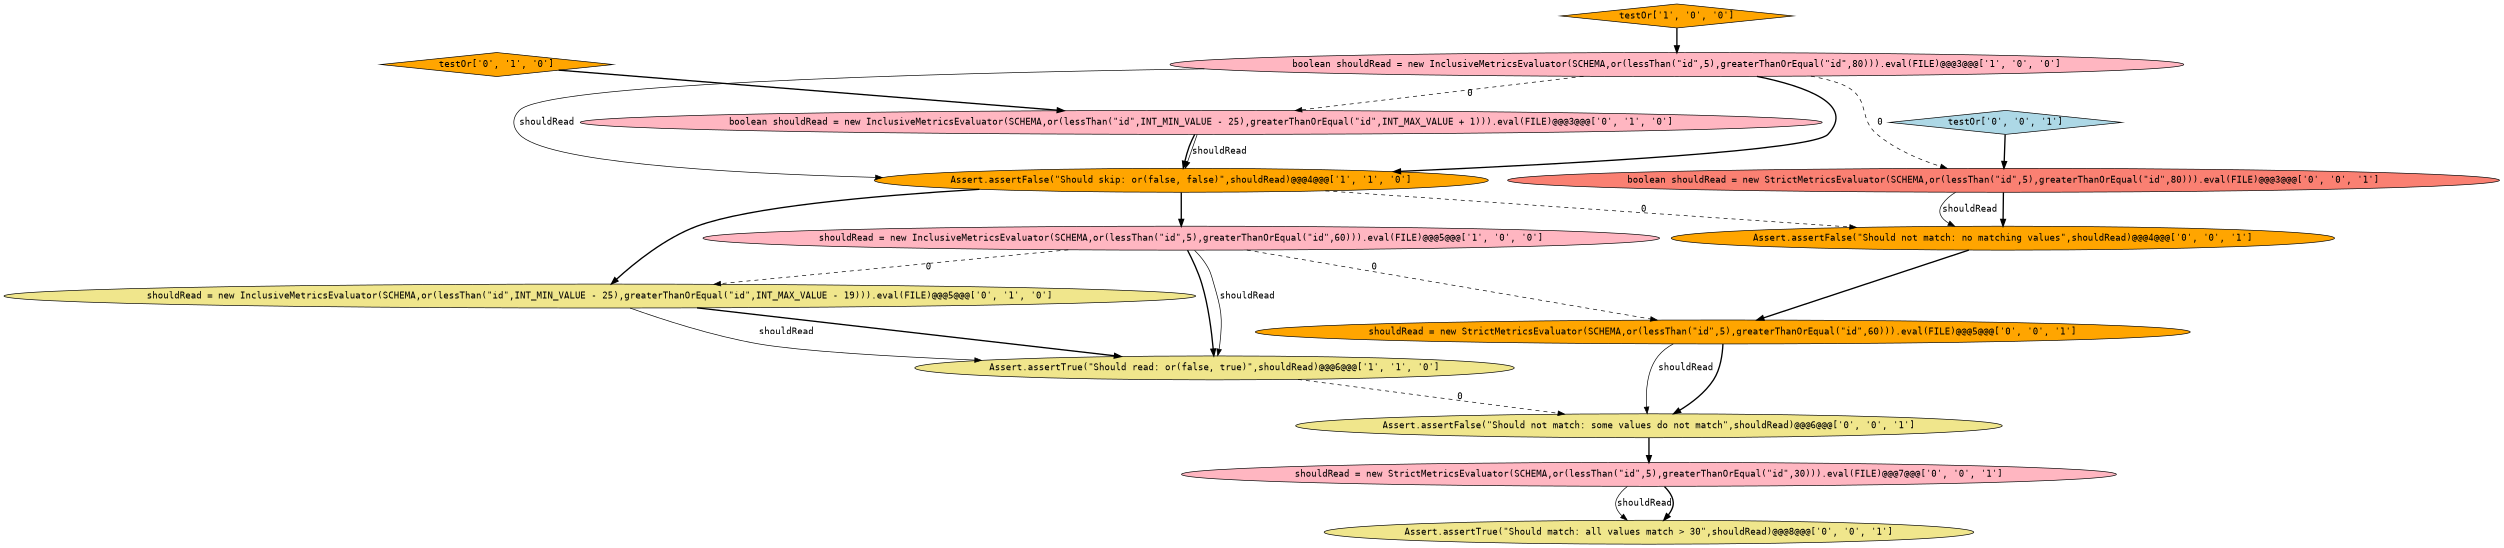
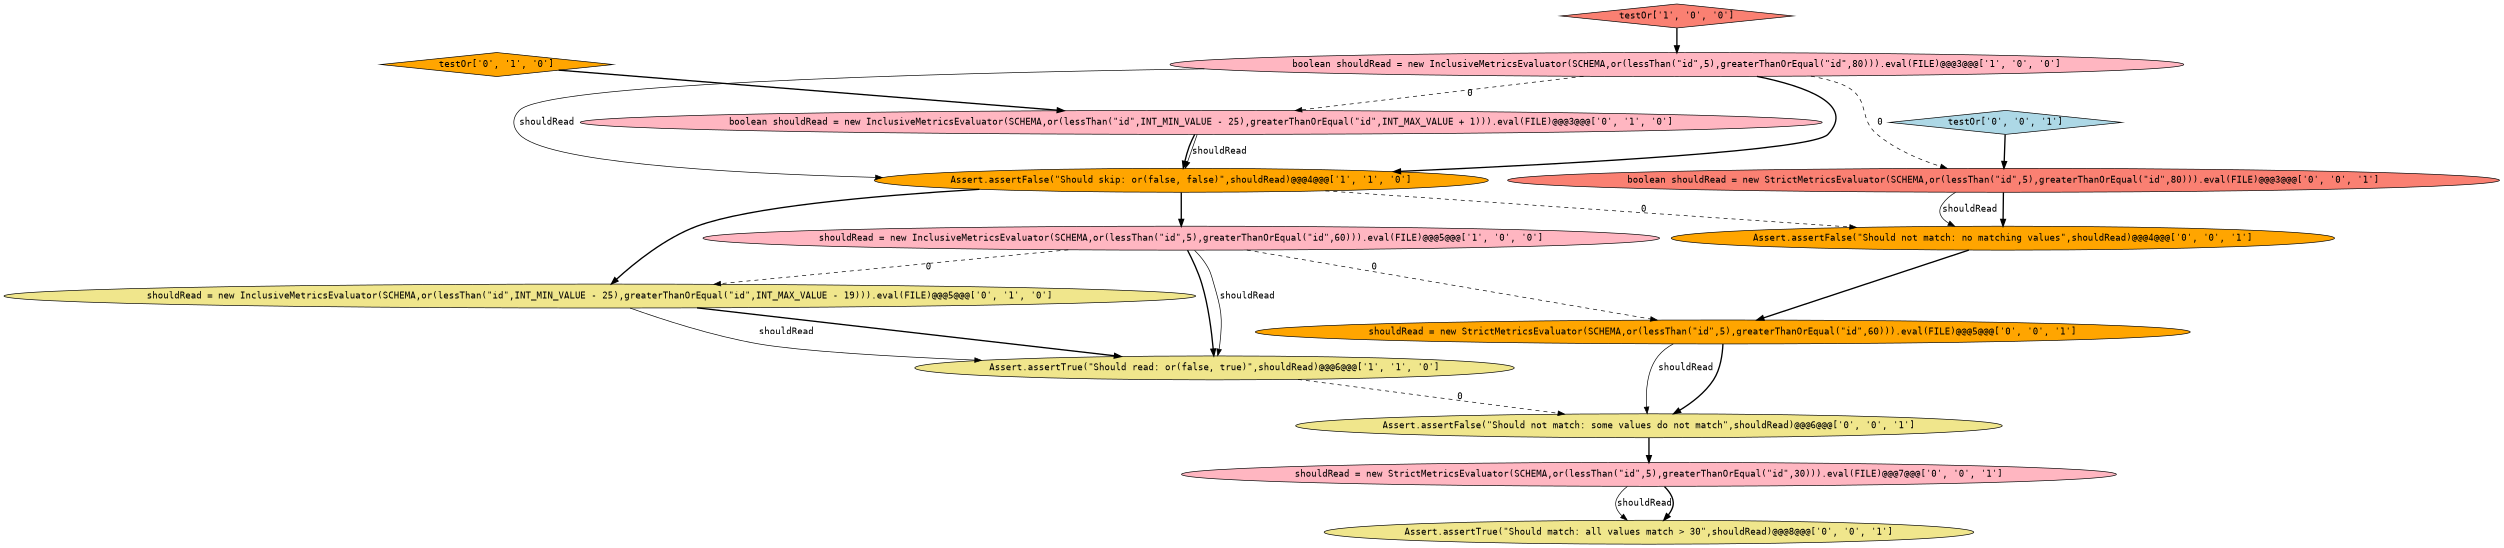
node "testOr['1', '0', '0']": fillcolor orange -> salmon
